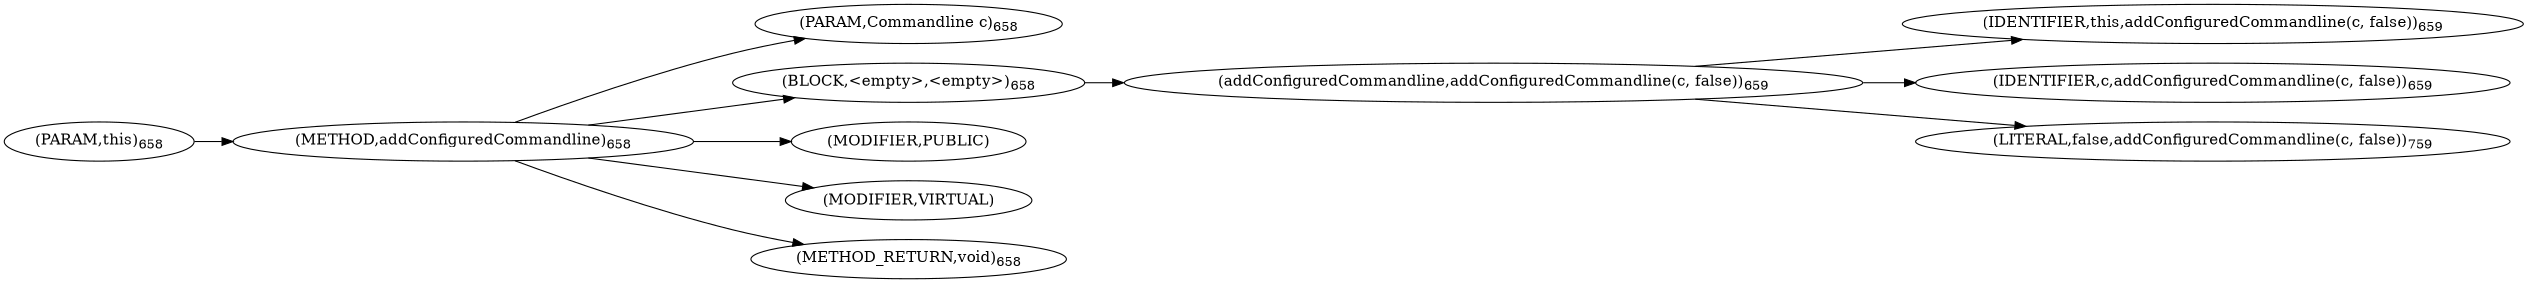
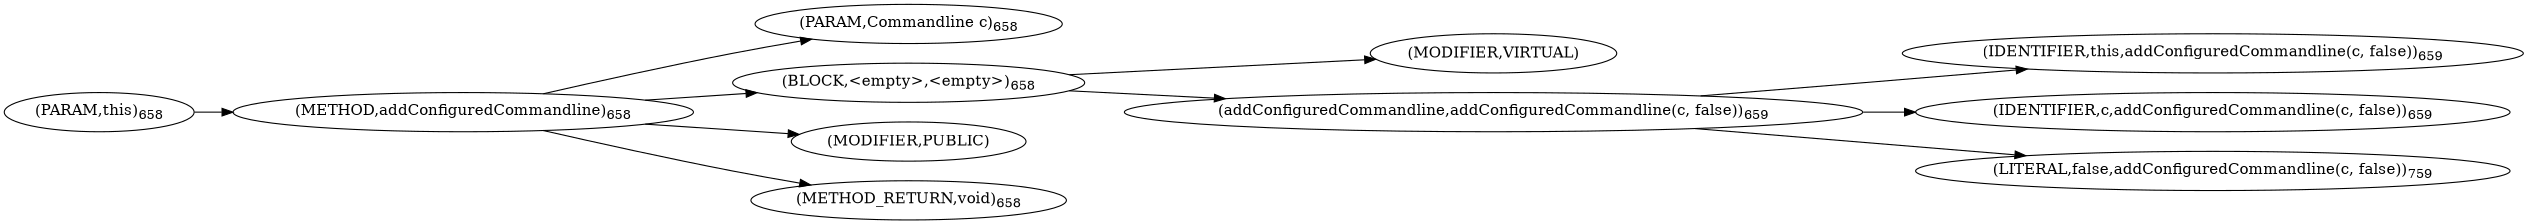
edge "(METHOD,addConfiguredCommandline)" -> "(MODIFIER,VIRTUAL)": now "(BLOCK,<empty>,<empty>)" -> "(MODIFIER,VIRTUAL)"
